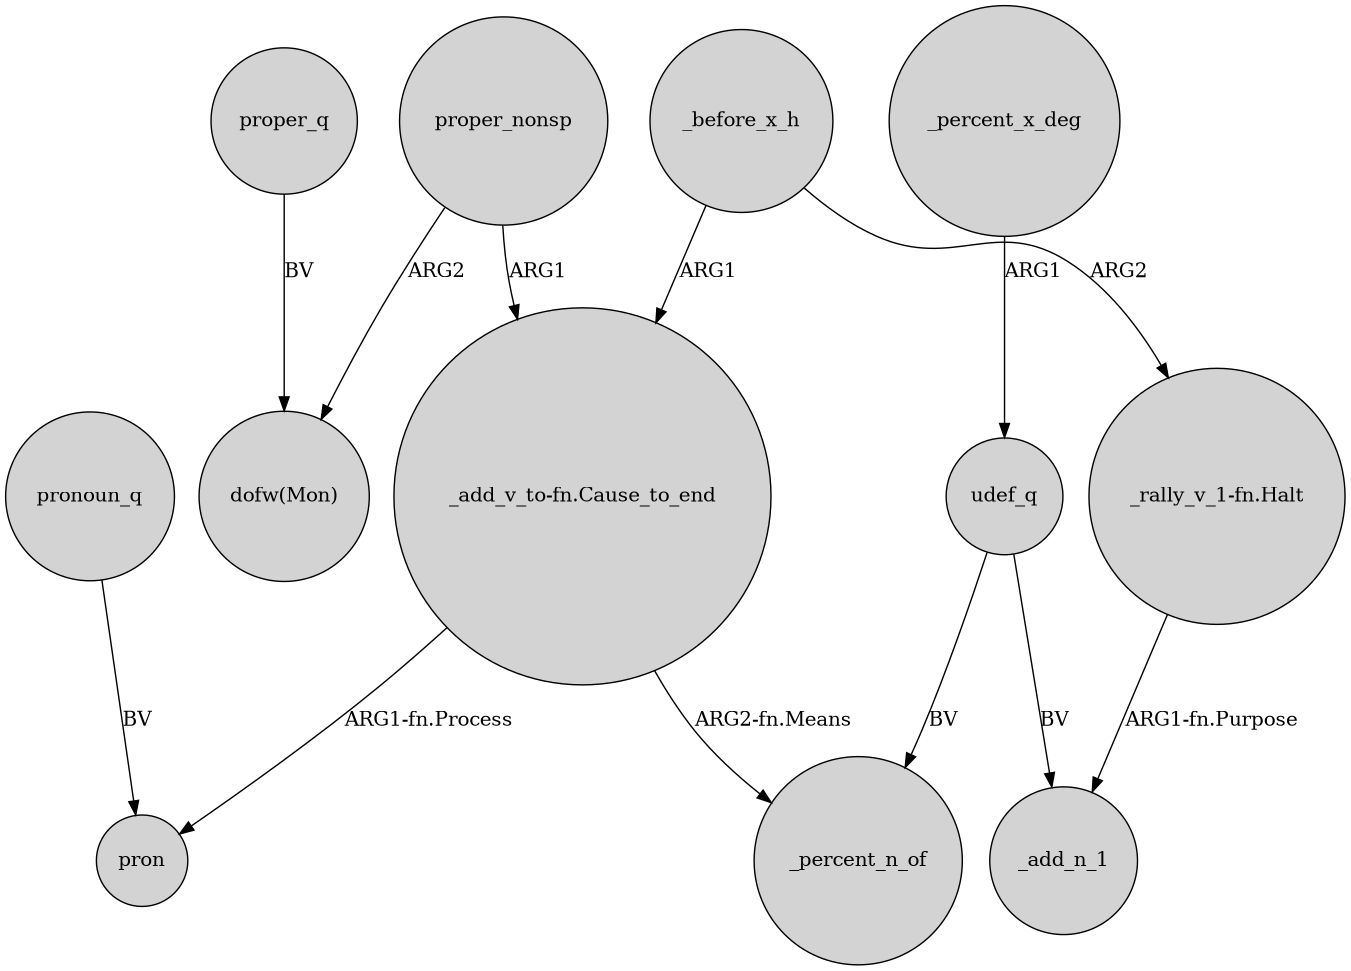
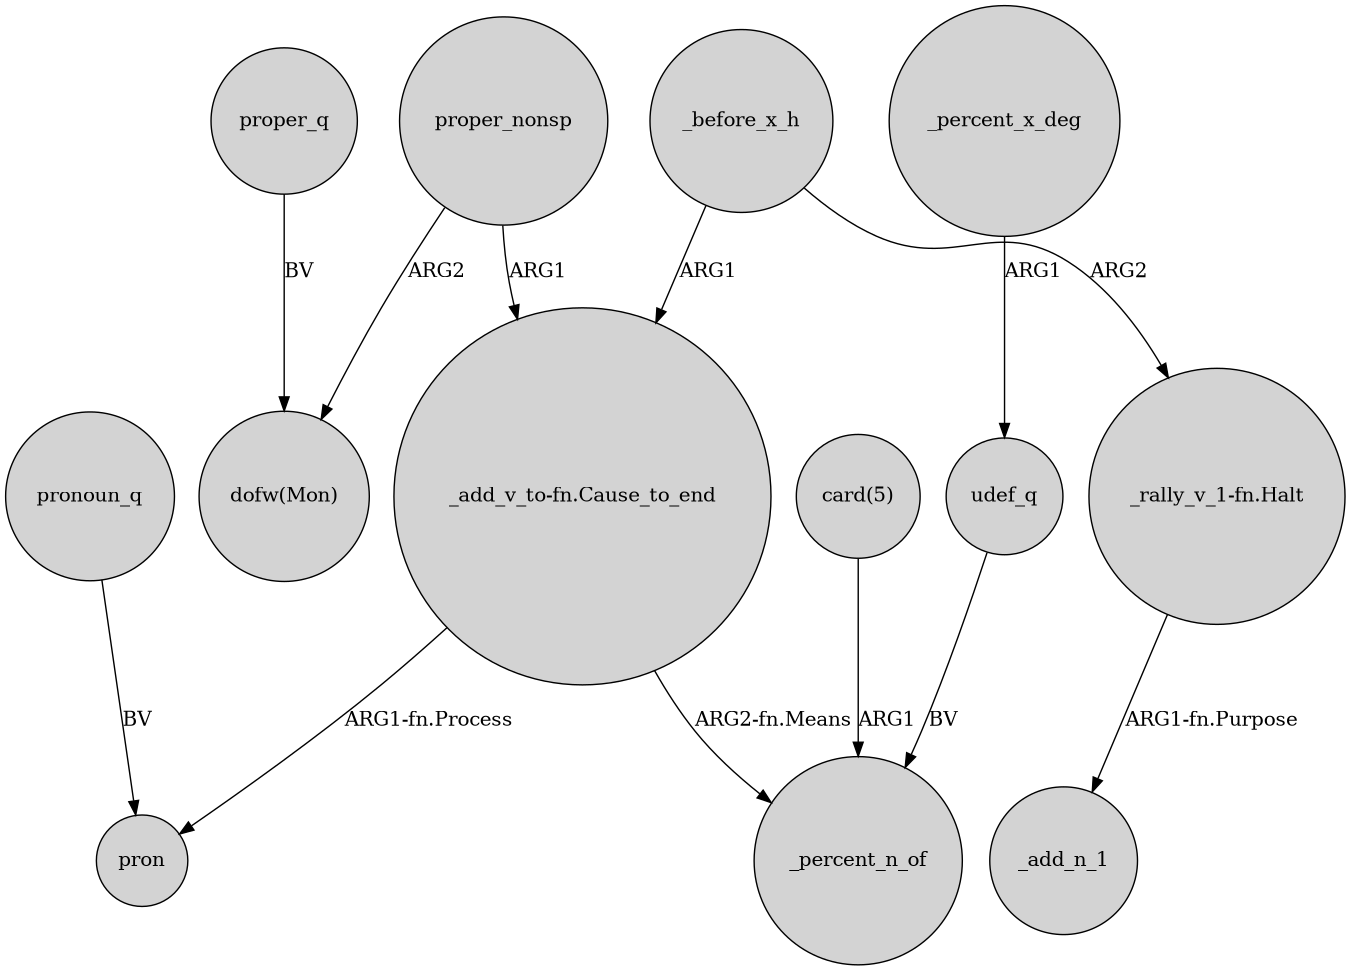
node "card(5)": added
edge "udef_q" -> "_add_n_1": removed, label "BV"
